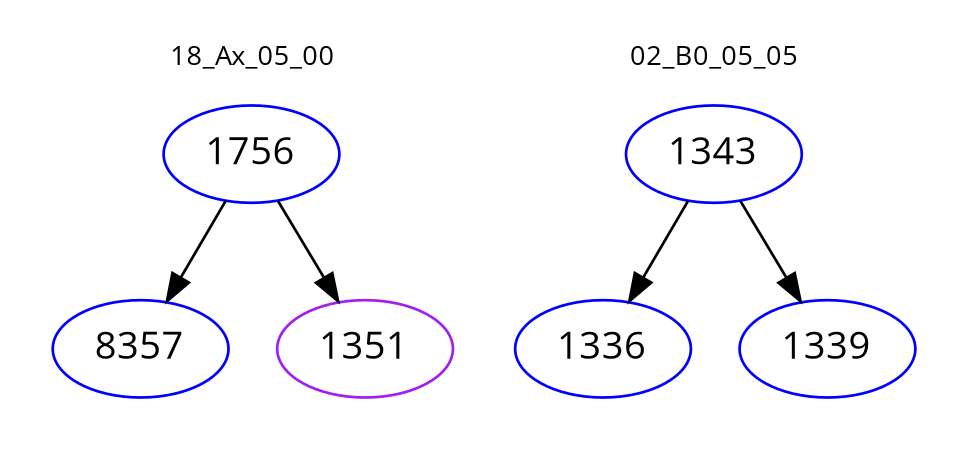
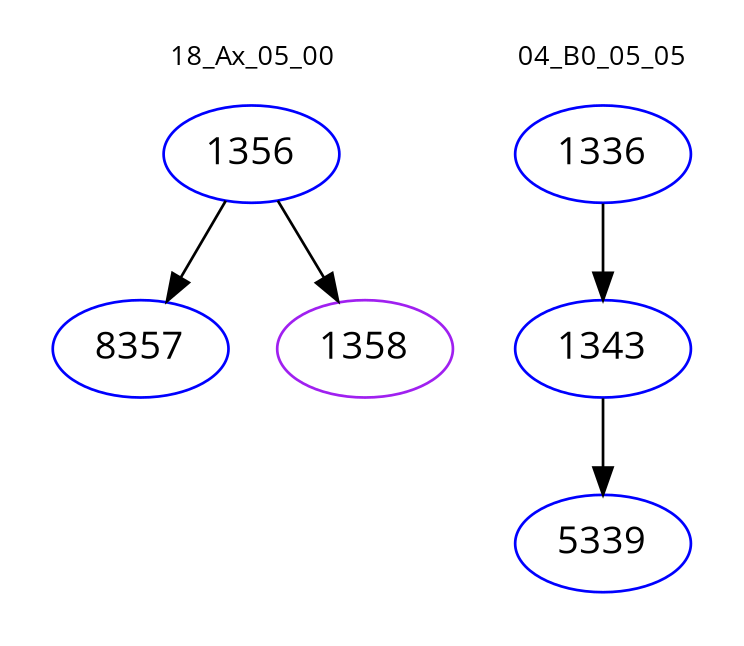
cluster "02_B0_05_05": label "02_B0_05_05" -> "04_B0_05_05"
node "1756": label "1756" -> "1356"
edge "1343" -> "1336": reversed
node "1351": label "1351" -> "1358"
node "1339": label "1339" -> "5339"
